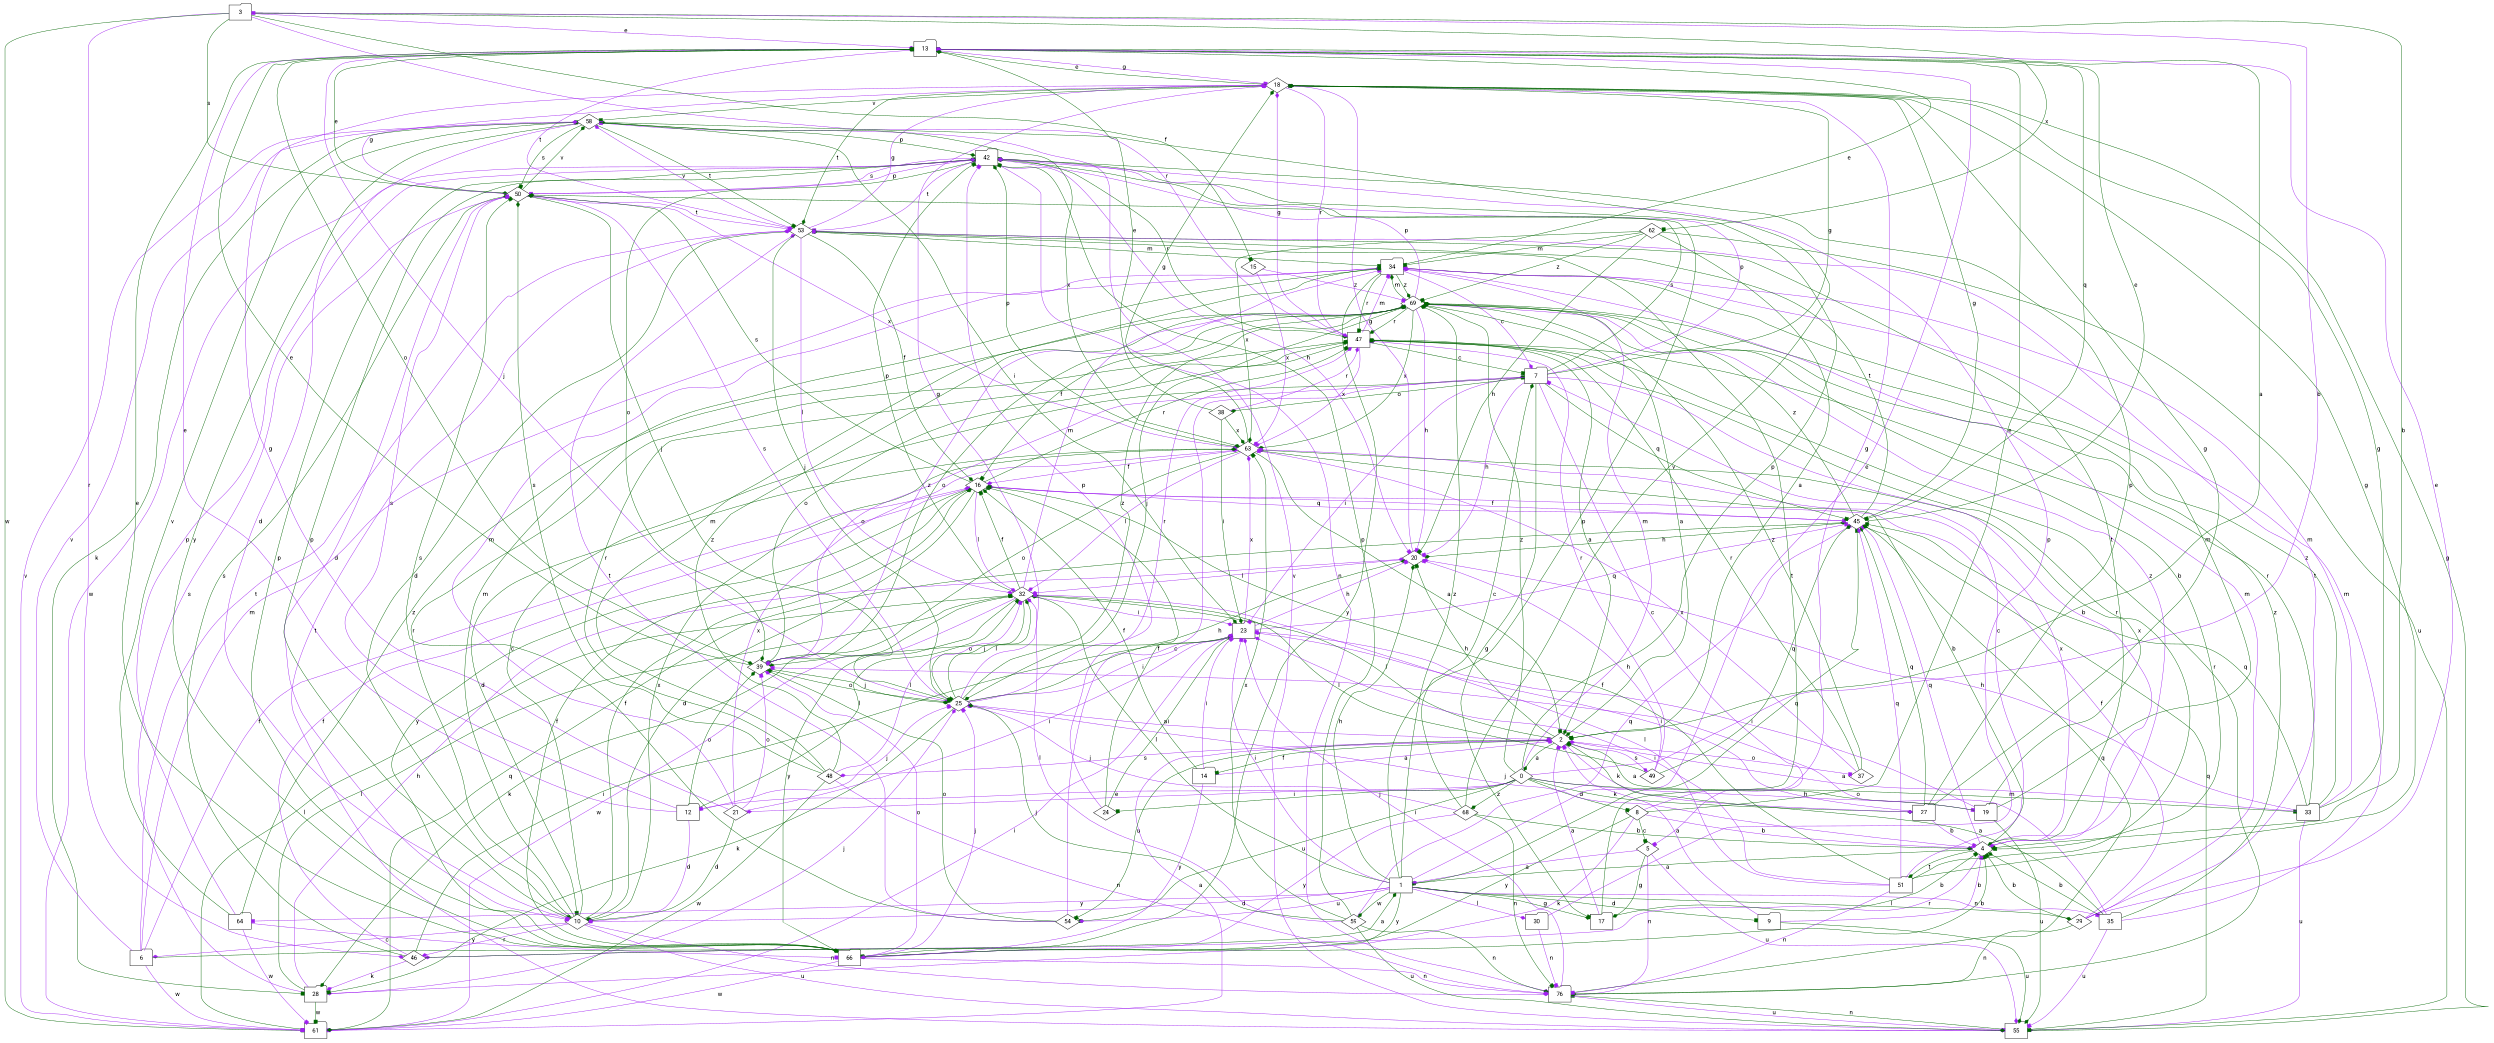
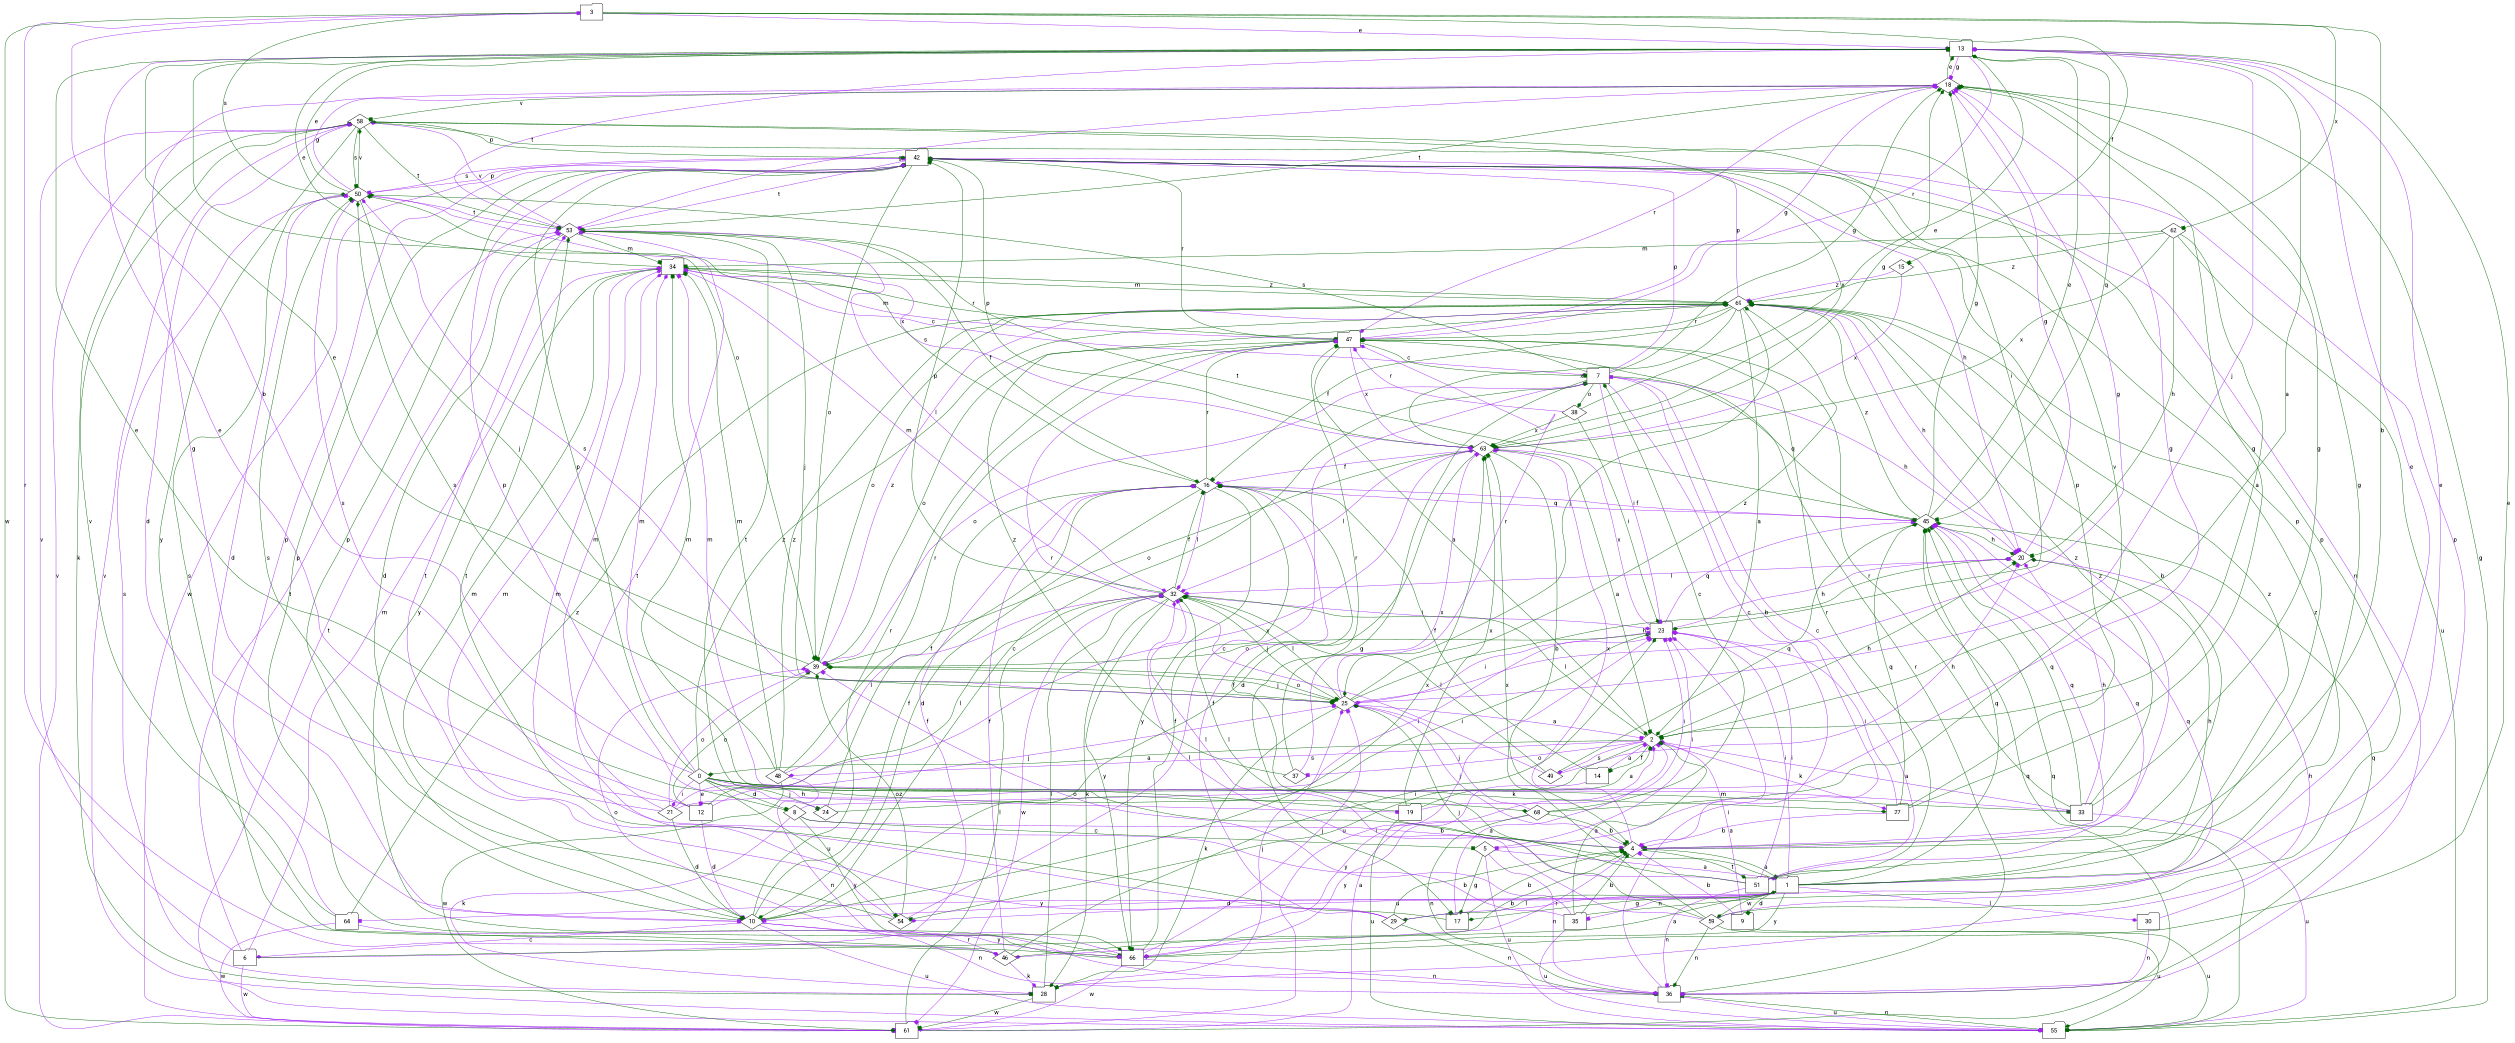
edge "3" -> "47": now "13" -> "47"
edge "14" -> "23": now "5" -> "23"
node "76": label "76" -> "36"
